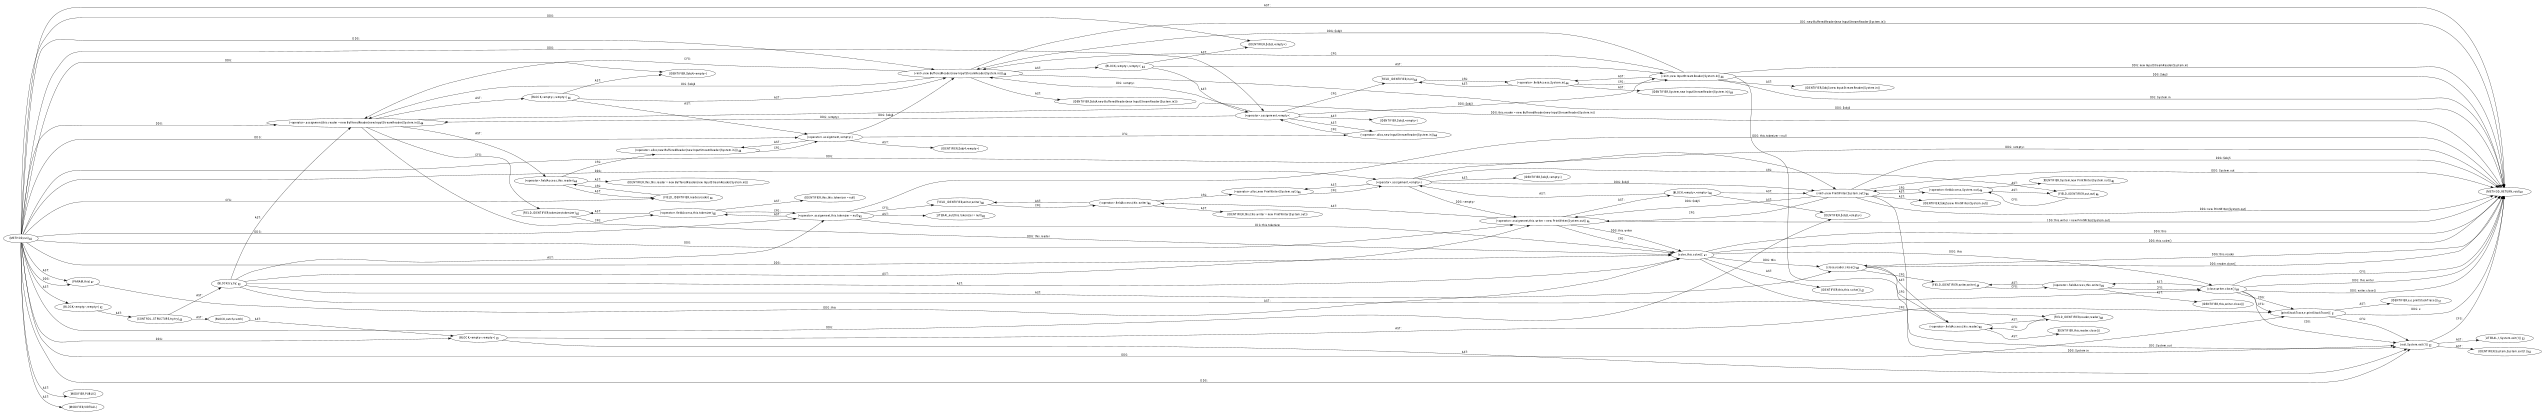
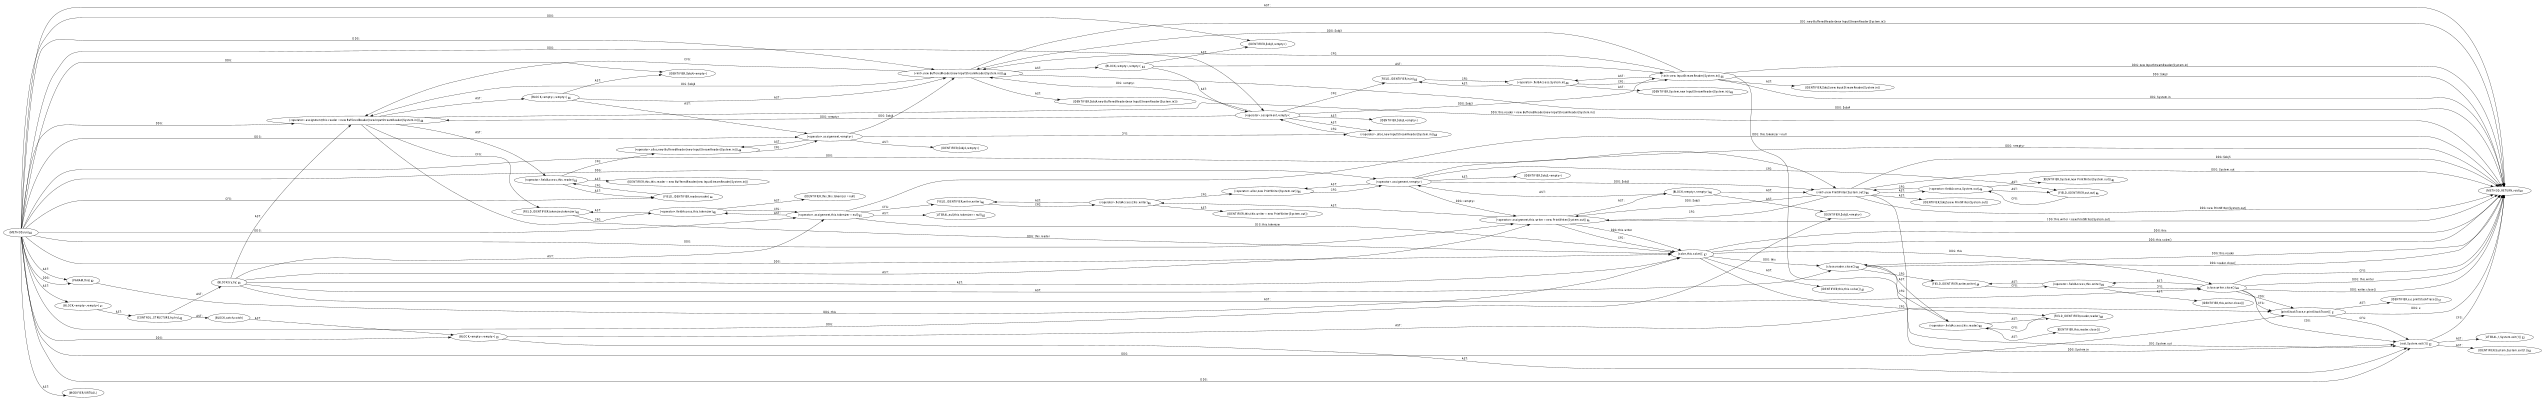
node "(MODIFIER,PUBLIC)": removed
